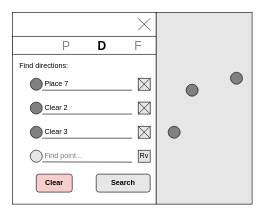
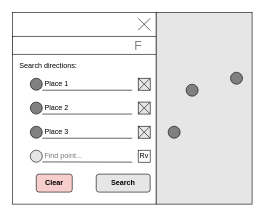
node "P": removed
node "D": removed
node "Find directions:": label "Find directions:" -> "Search directions:"
node "Place 7": label "Place 7" -> "Place 1"
node "Clear 2": label "Clear 2" -> "Place 2"
node "Clear 3": label "Clear 3" -> "Place 3"
node "Rv": fillcolor #e6e6e6 -> #ffffff
